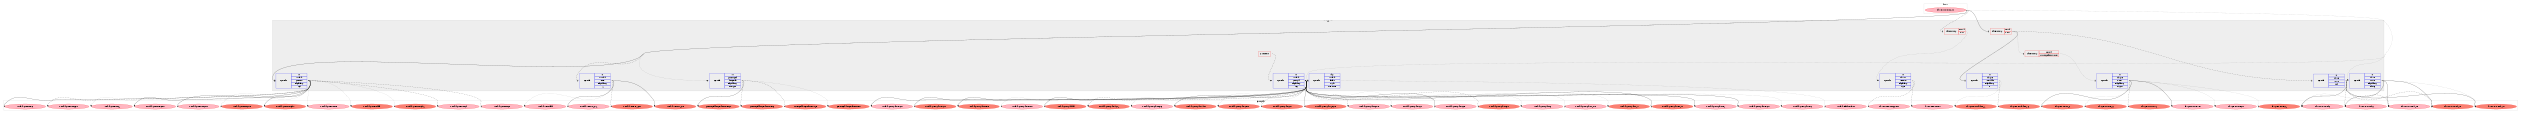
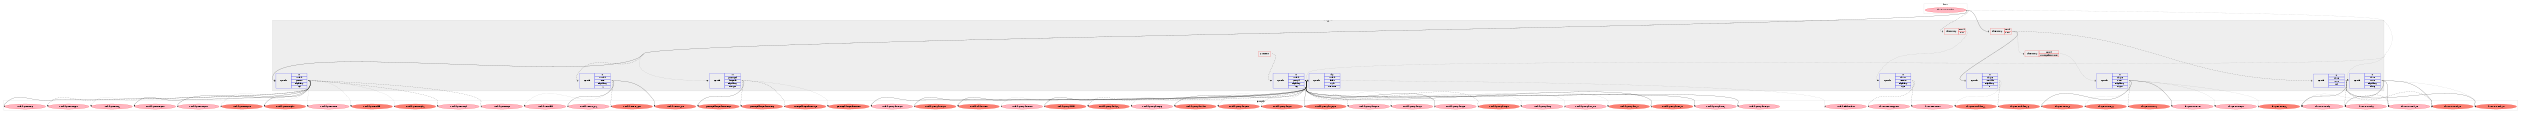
node "dev-libs/libxslt-1.1.24-r1": label "dev-libs/libxslt-1.1.24-r1" -> "dev-libs/libxslt-1.1.29-r1"
node "sys-devel/automake-1.10.3-r2": label "sys-devel/automake-1.10.3-r2" -> "sys-devel/devel-1.10.3-r2"
node "sys-devel/automake-1.12.6": removed
